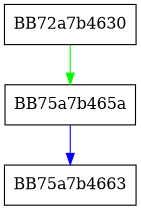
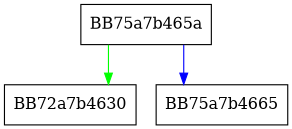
edge "BB72a7b4630" -> "BB75a7b465a": reversed
node "BB75a7b4663": label "BB75a7b4663" -> "BB75a7b4665"
